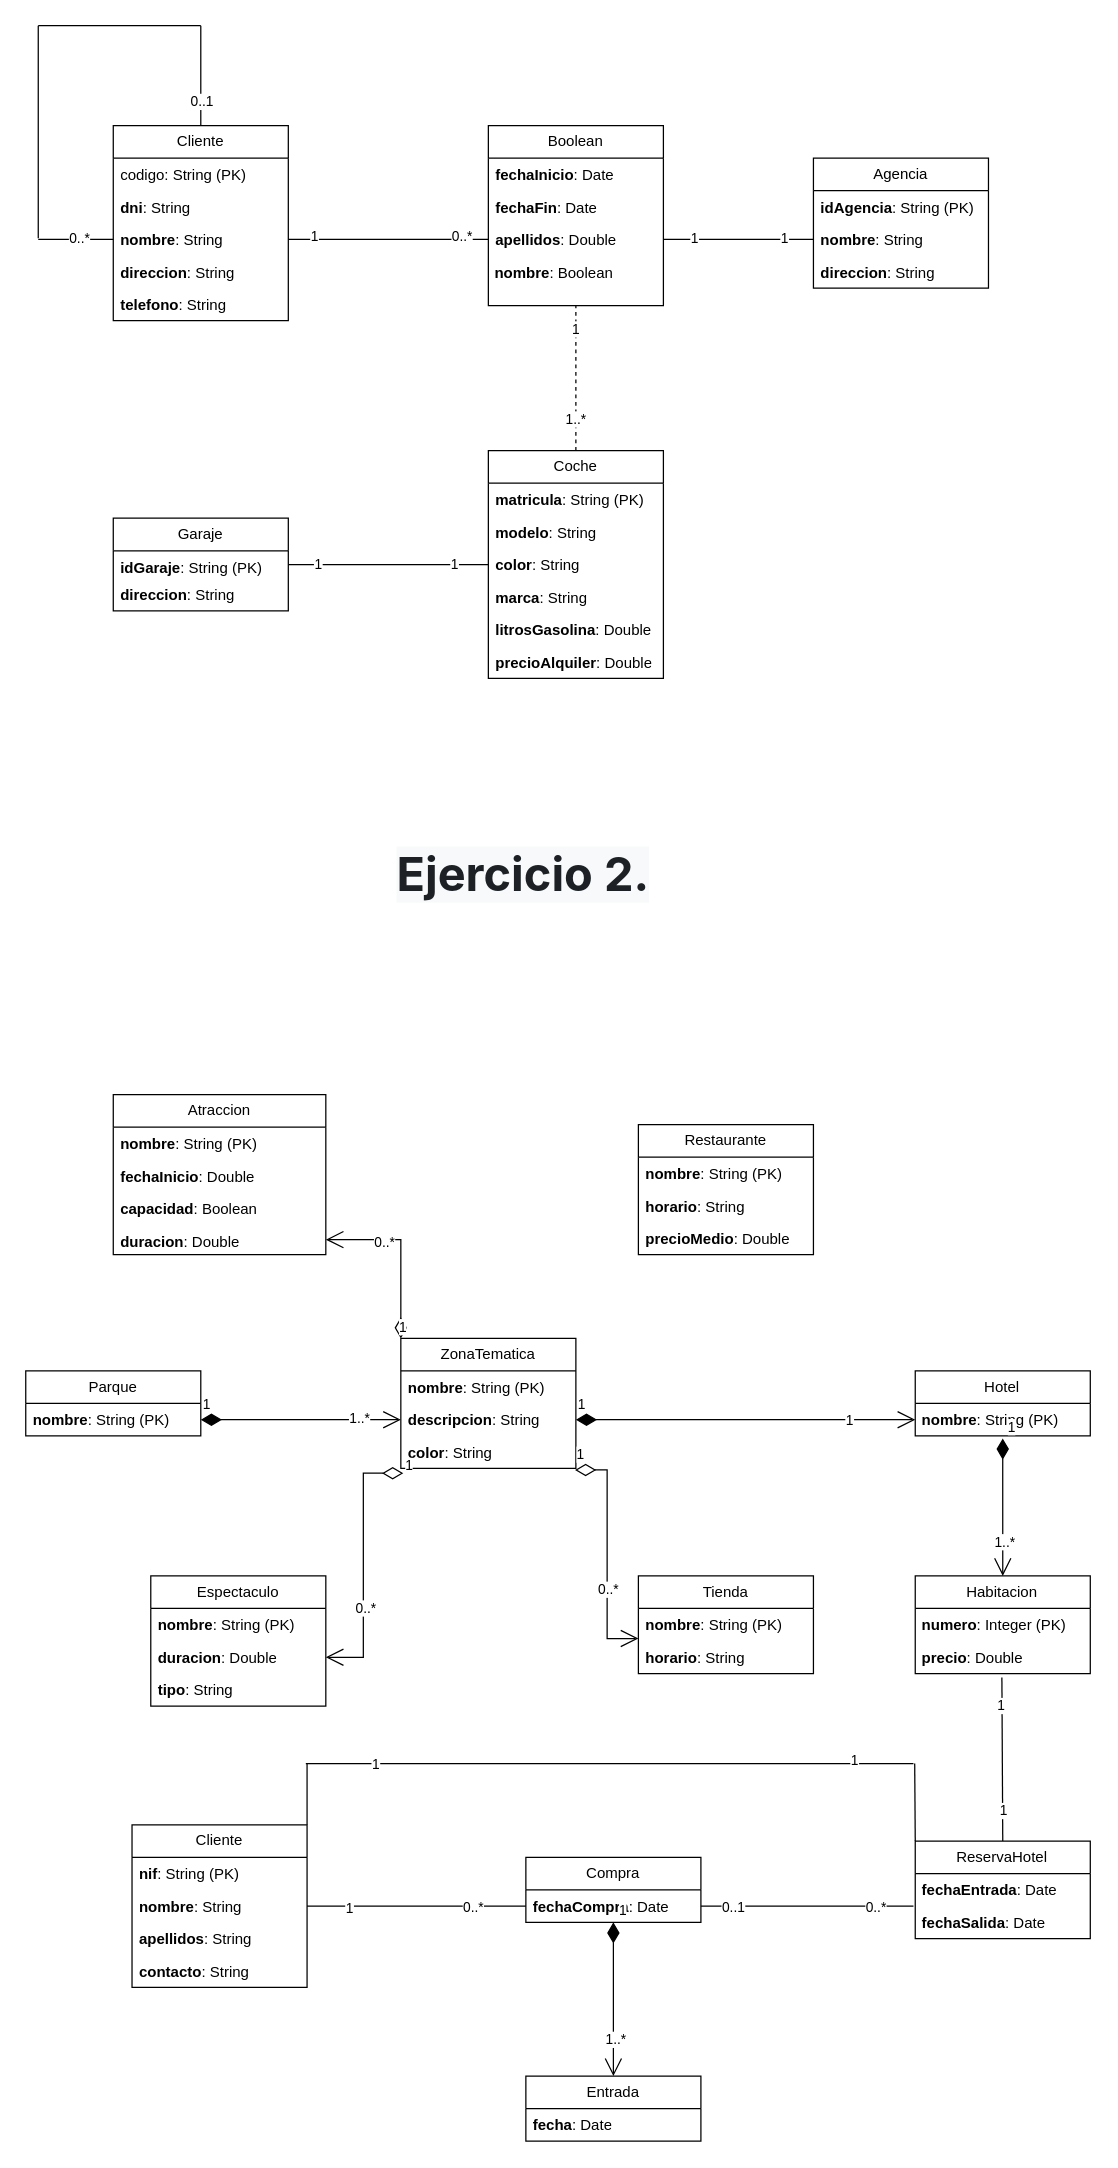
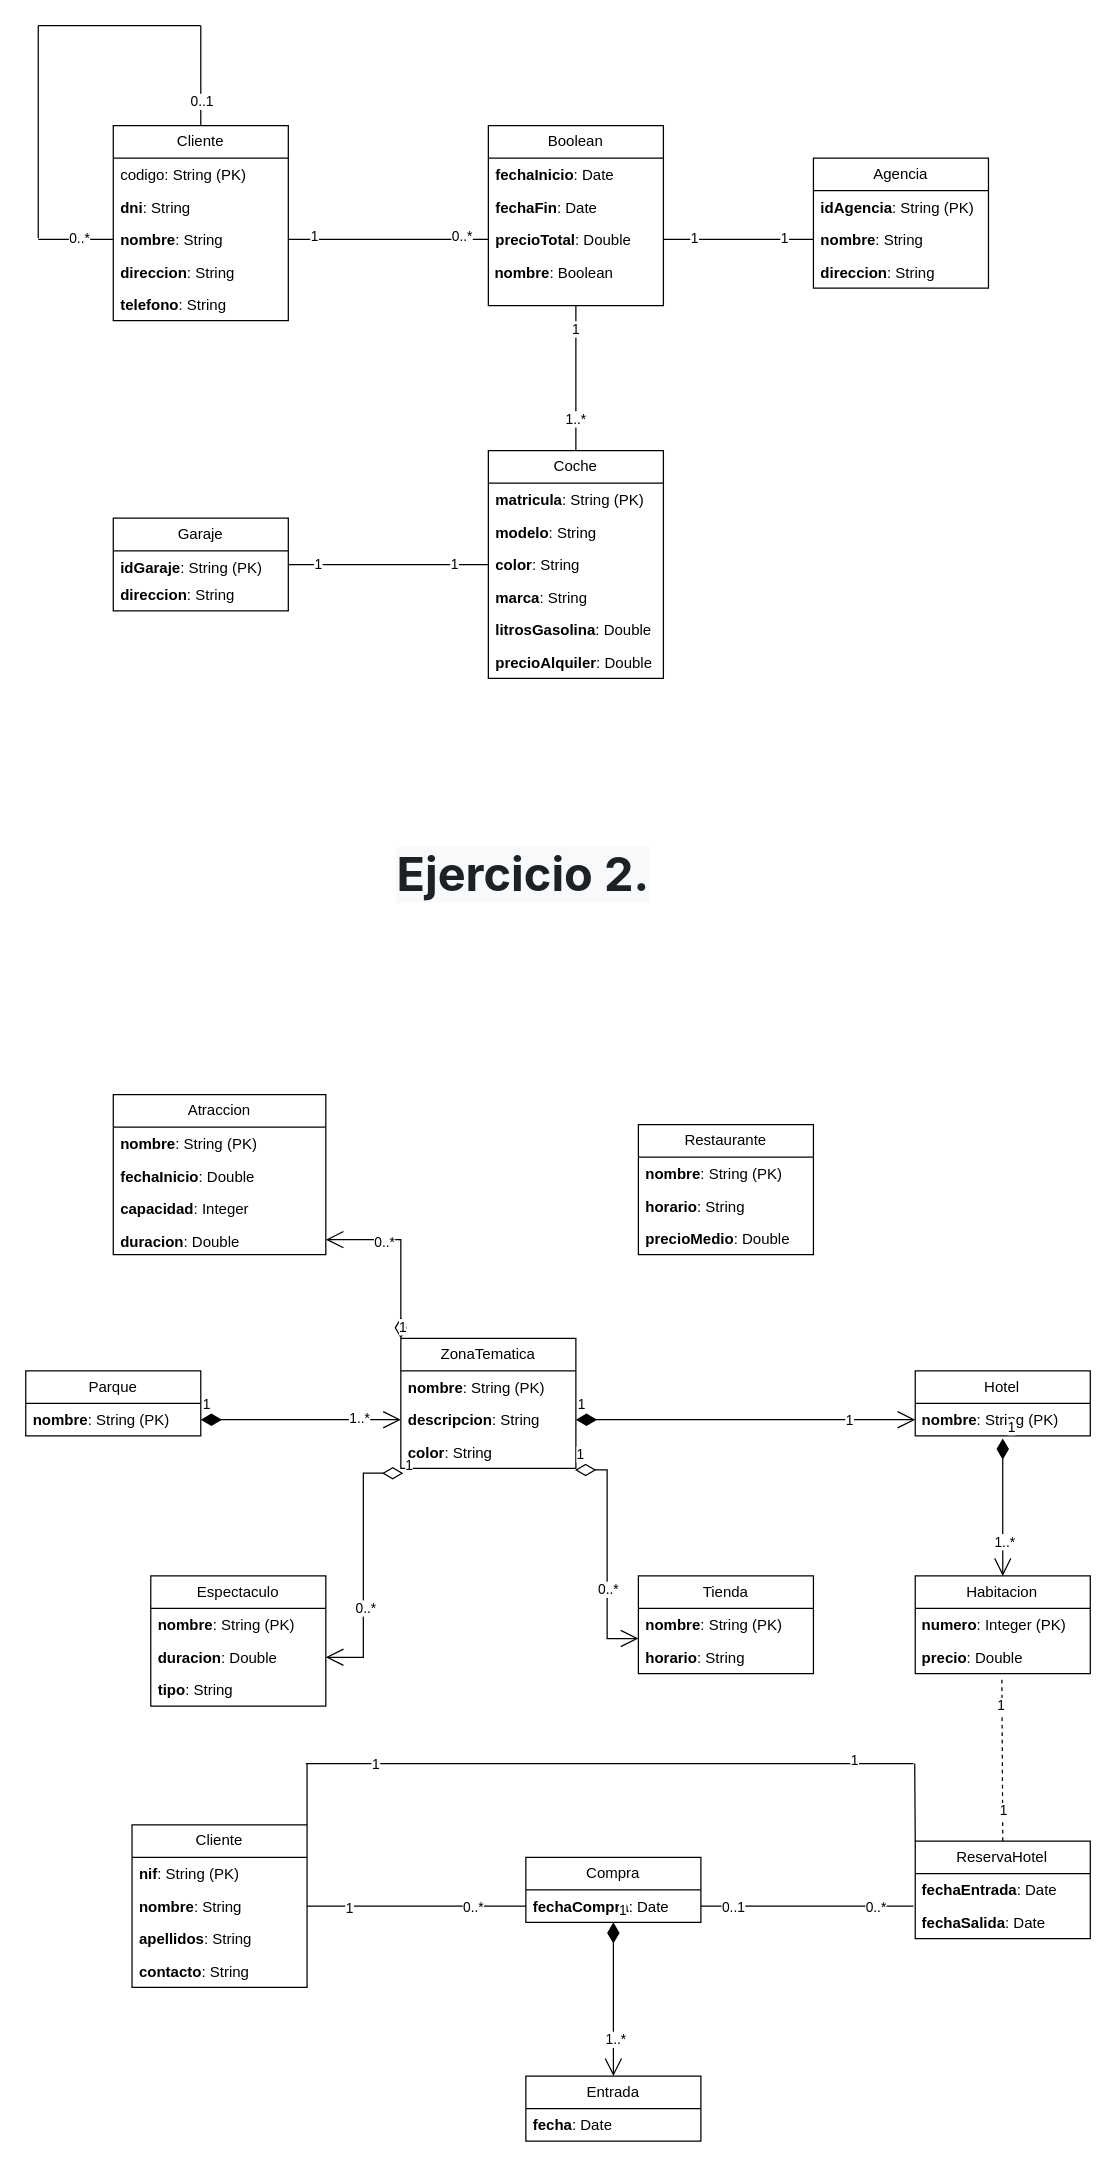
node "apellidos: Double": label "apellidos: Double" -> "precioTotal: Double"
edge "nombre: Boolean" -- "Coche": style dashed -> solid
node "capacidad: Boolean": label "capacidad: Boolean" -> "capacidad: Integer"
edge "precio: Double" -- "ReservaHotel": style solid -> dashed
